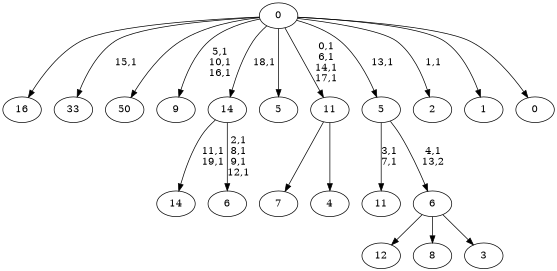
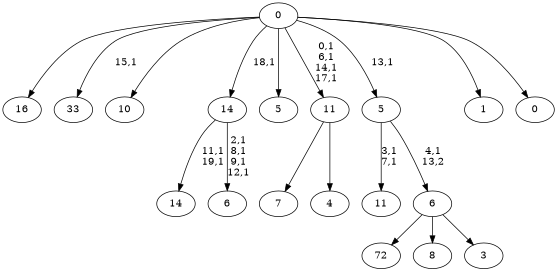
node "50": label "50" -> "10"
node "9": removed
node "2": removed
node "12": label "12" -> "72"
